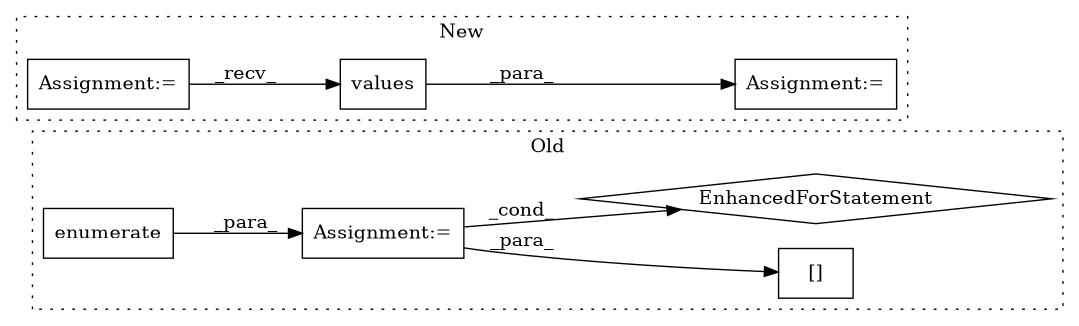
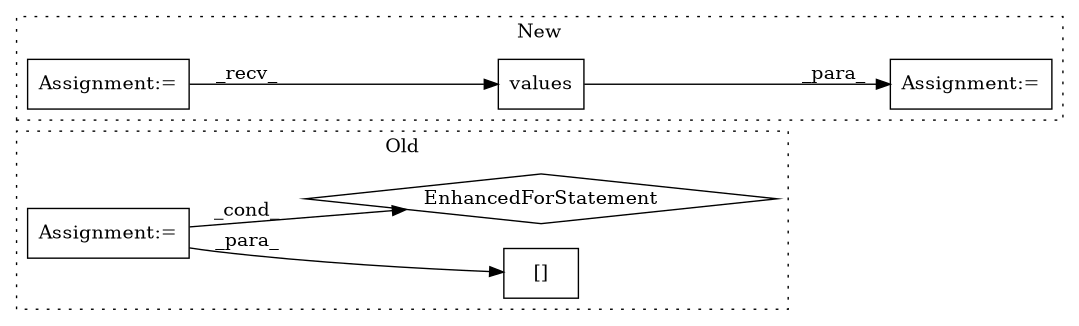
node "enumerate": removed
